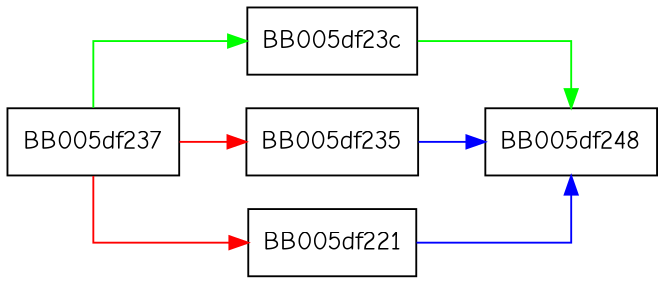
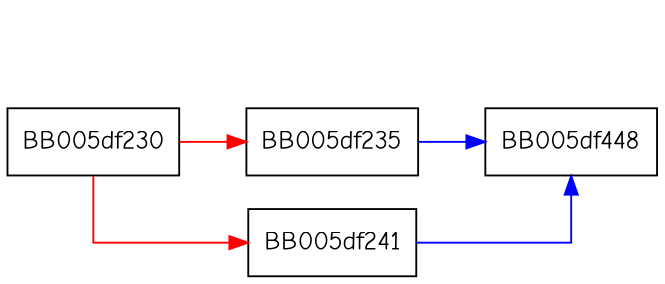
node "BB005df23c": removed
node "BB005df237": label "BB005df237" -> "BB005df230"
node "BB005df248": label "BB005df248" -> "BB005df448"
node "BB005df221": label "BB005df221" -> "BB005df241"
